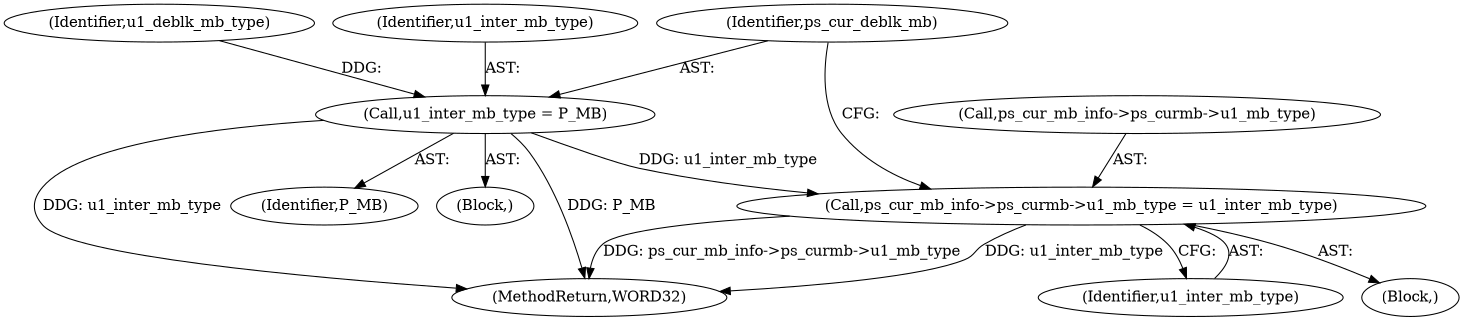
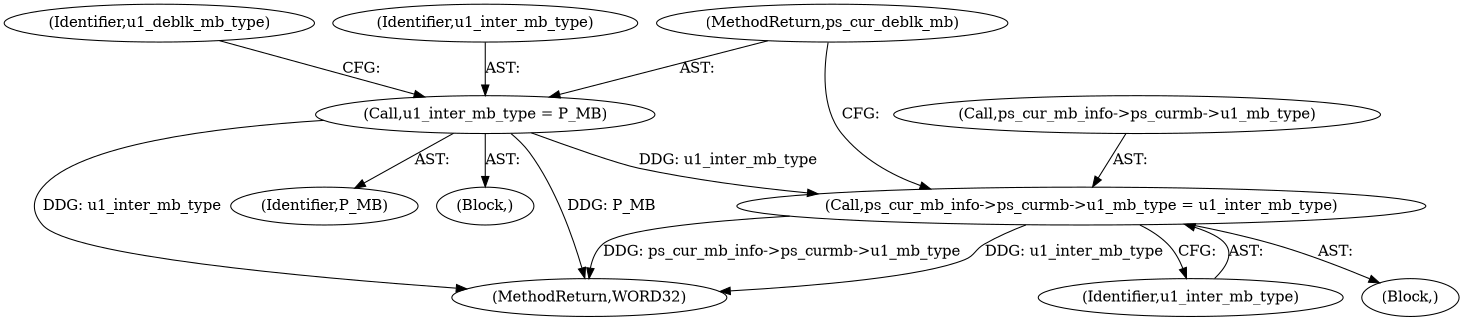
node "(Identifier,ps_cur_deblk_mb)": label "(Identifier,ps_cur_deblk_mb)" -> "(MethodReturn,ps_cur_deblk_mb)"
edge "(Identifier,u1_deblk_mb_type)" -> "(Call,u1_inter_mb_type = P_MB)": label "DDG: " -> "CFG: "
